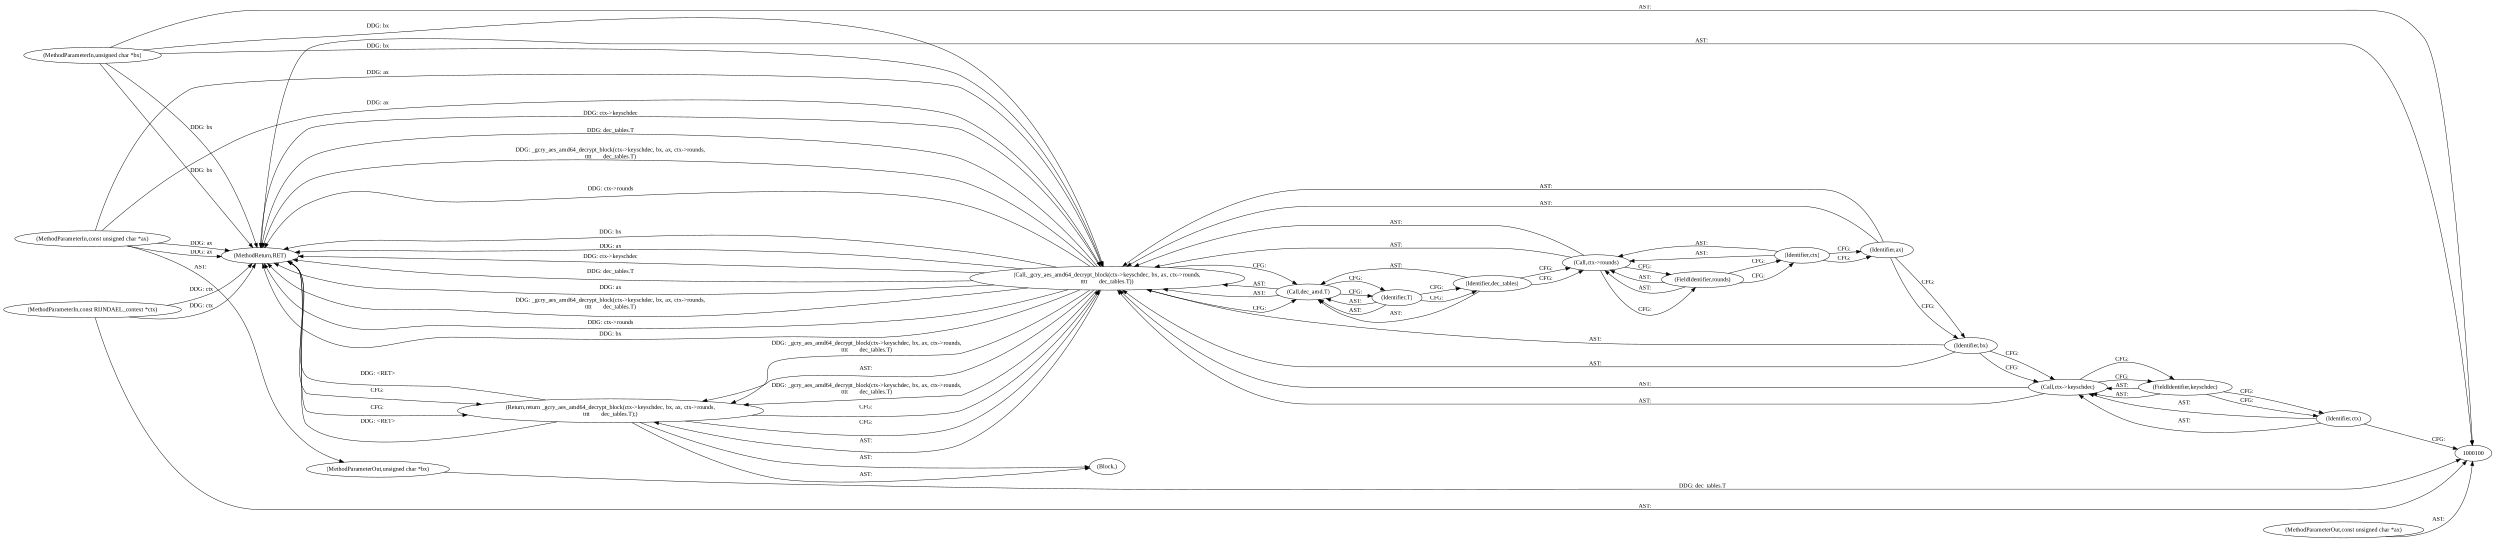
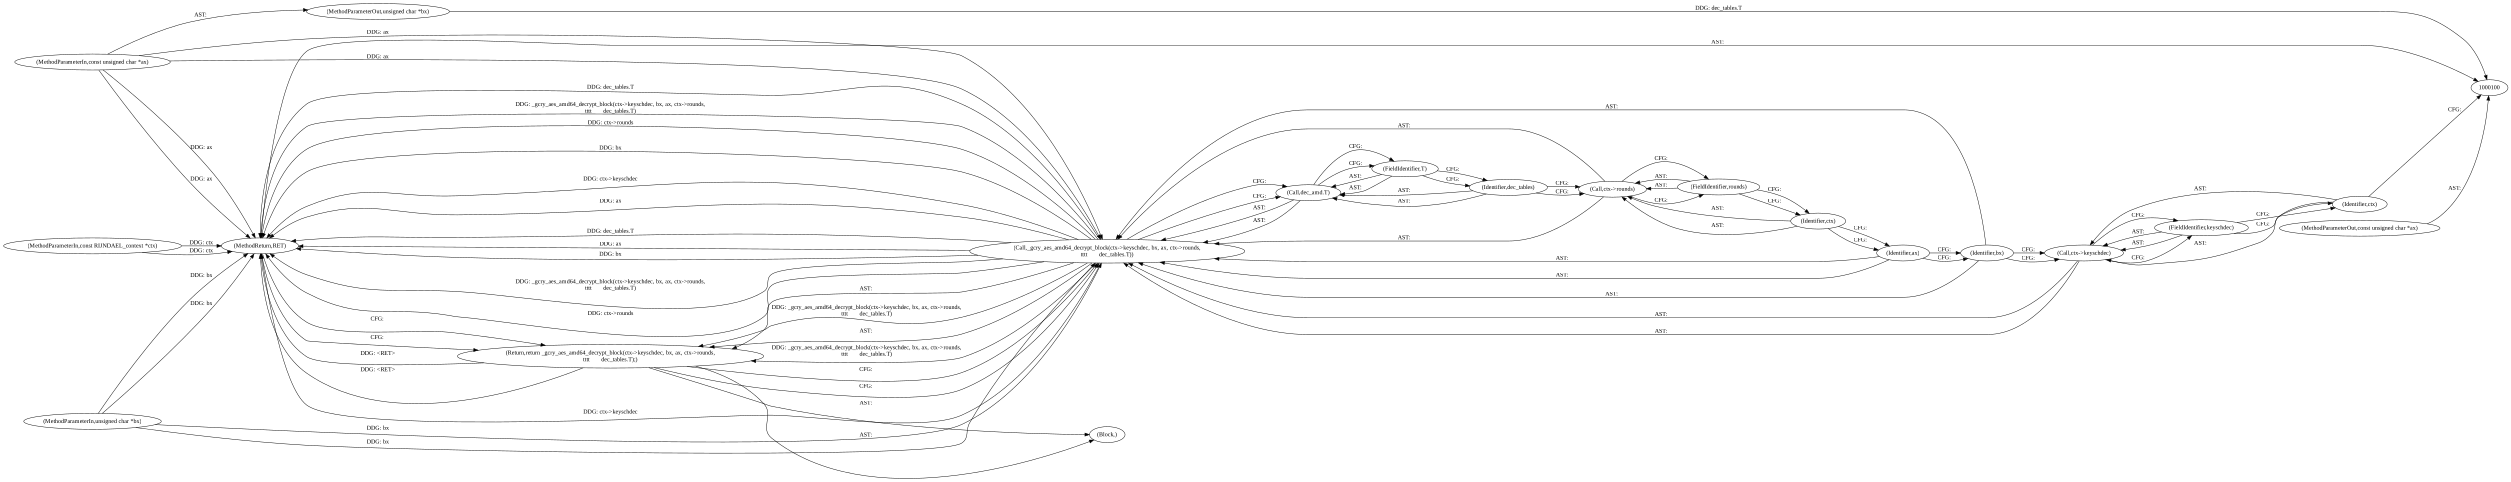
edge "(MethodParameterIn,unsigned char *bx)" -> "1000100": removed, label "AST:"
node "(Identifier,T)": label "(Identifier,T)" -> "(FieldIdentifier,T)"
edge "(MethodParameterIn,const RIJNDAEL_context *ctx)" -> "1000100": removed, label "AST:"
